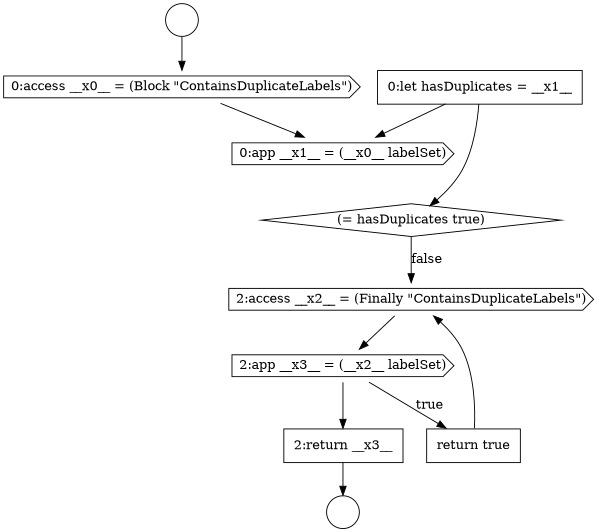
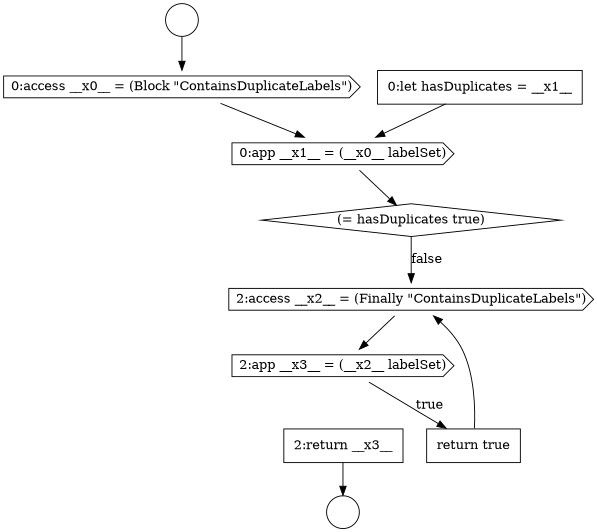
edge "0:let hasDuplicates = __x1__" -> "(= hasDuplicates true)": now "0:app __x1__ = (__x0__ labelSet)" -> "(= hasDuplicates true)"
edge "2:app __x3__ = (__x2__ labelSet)" -> "2:return __x3__": removed
